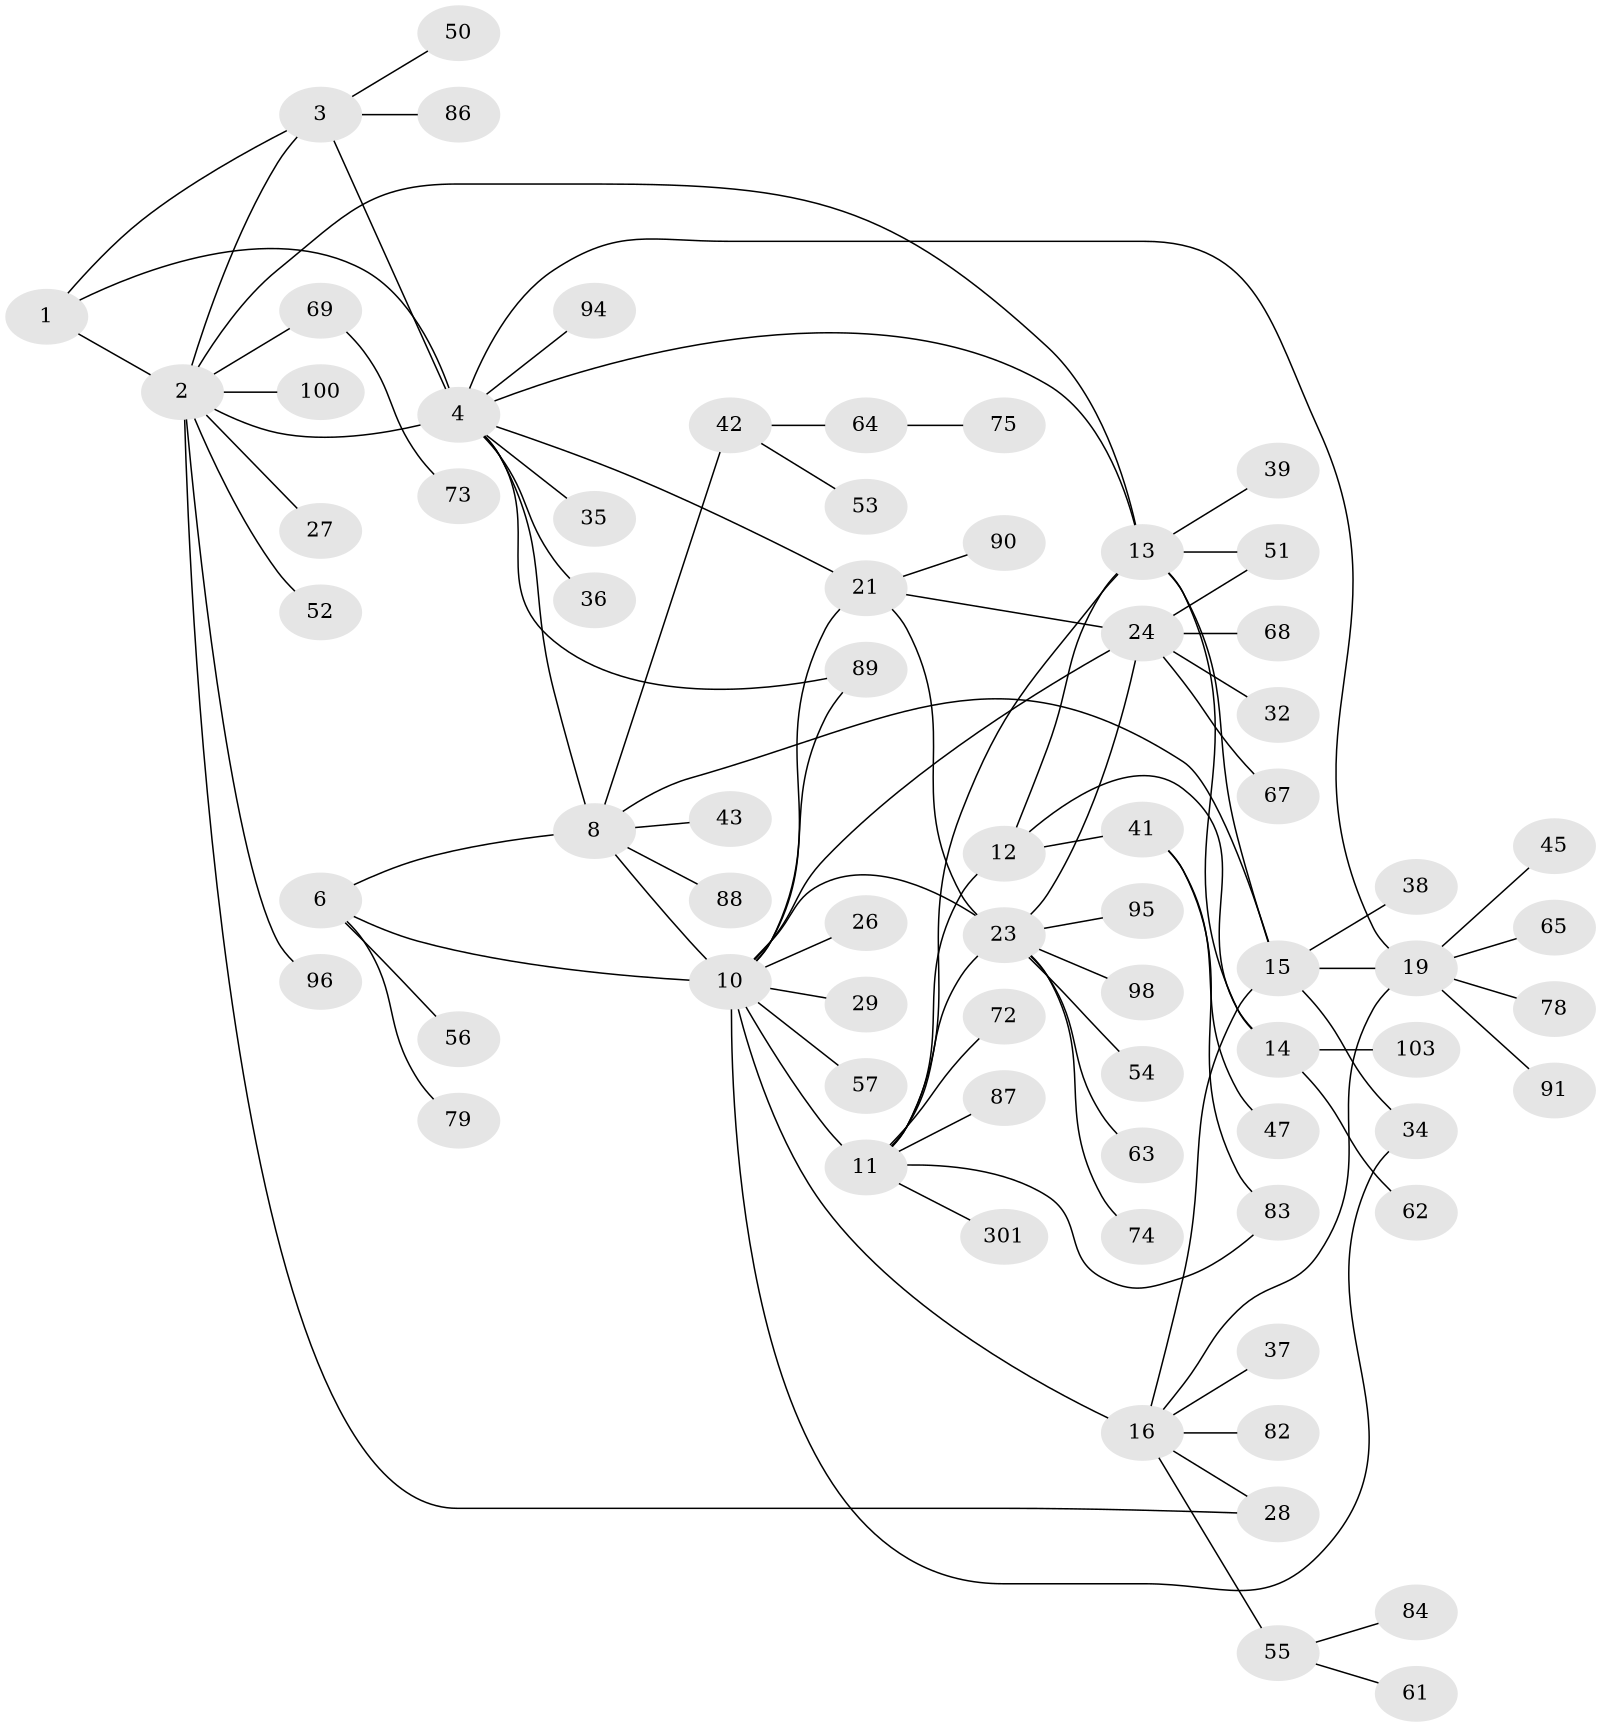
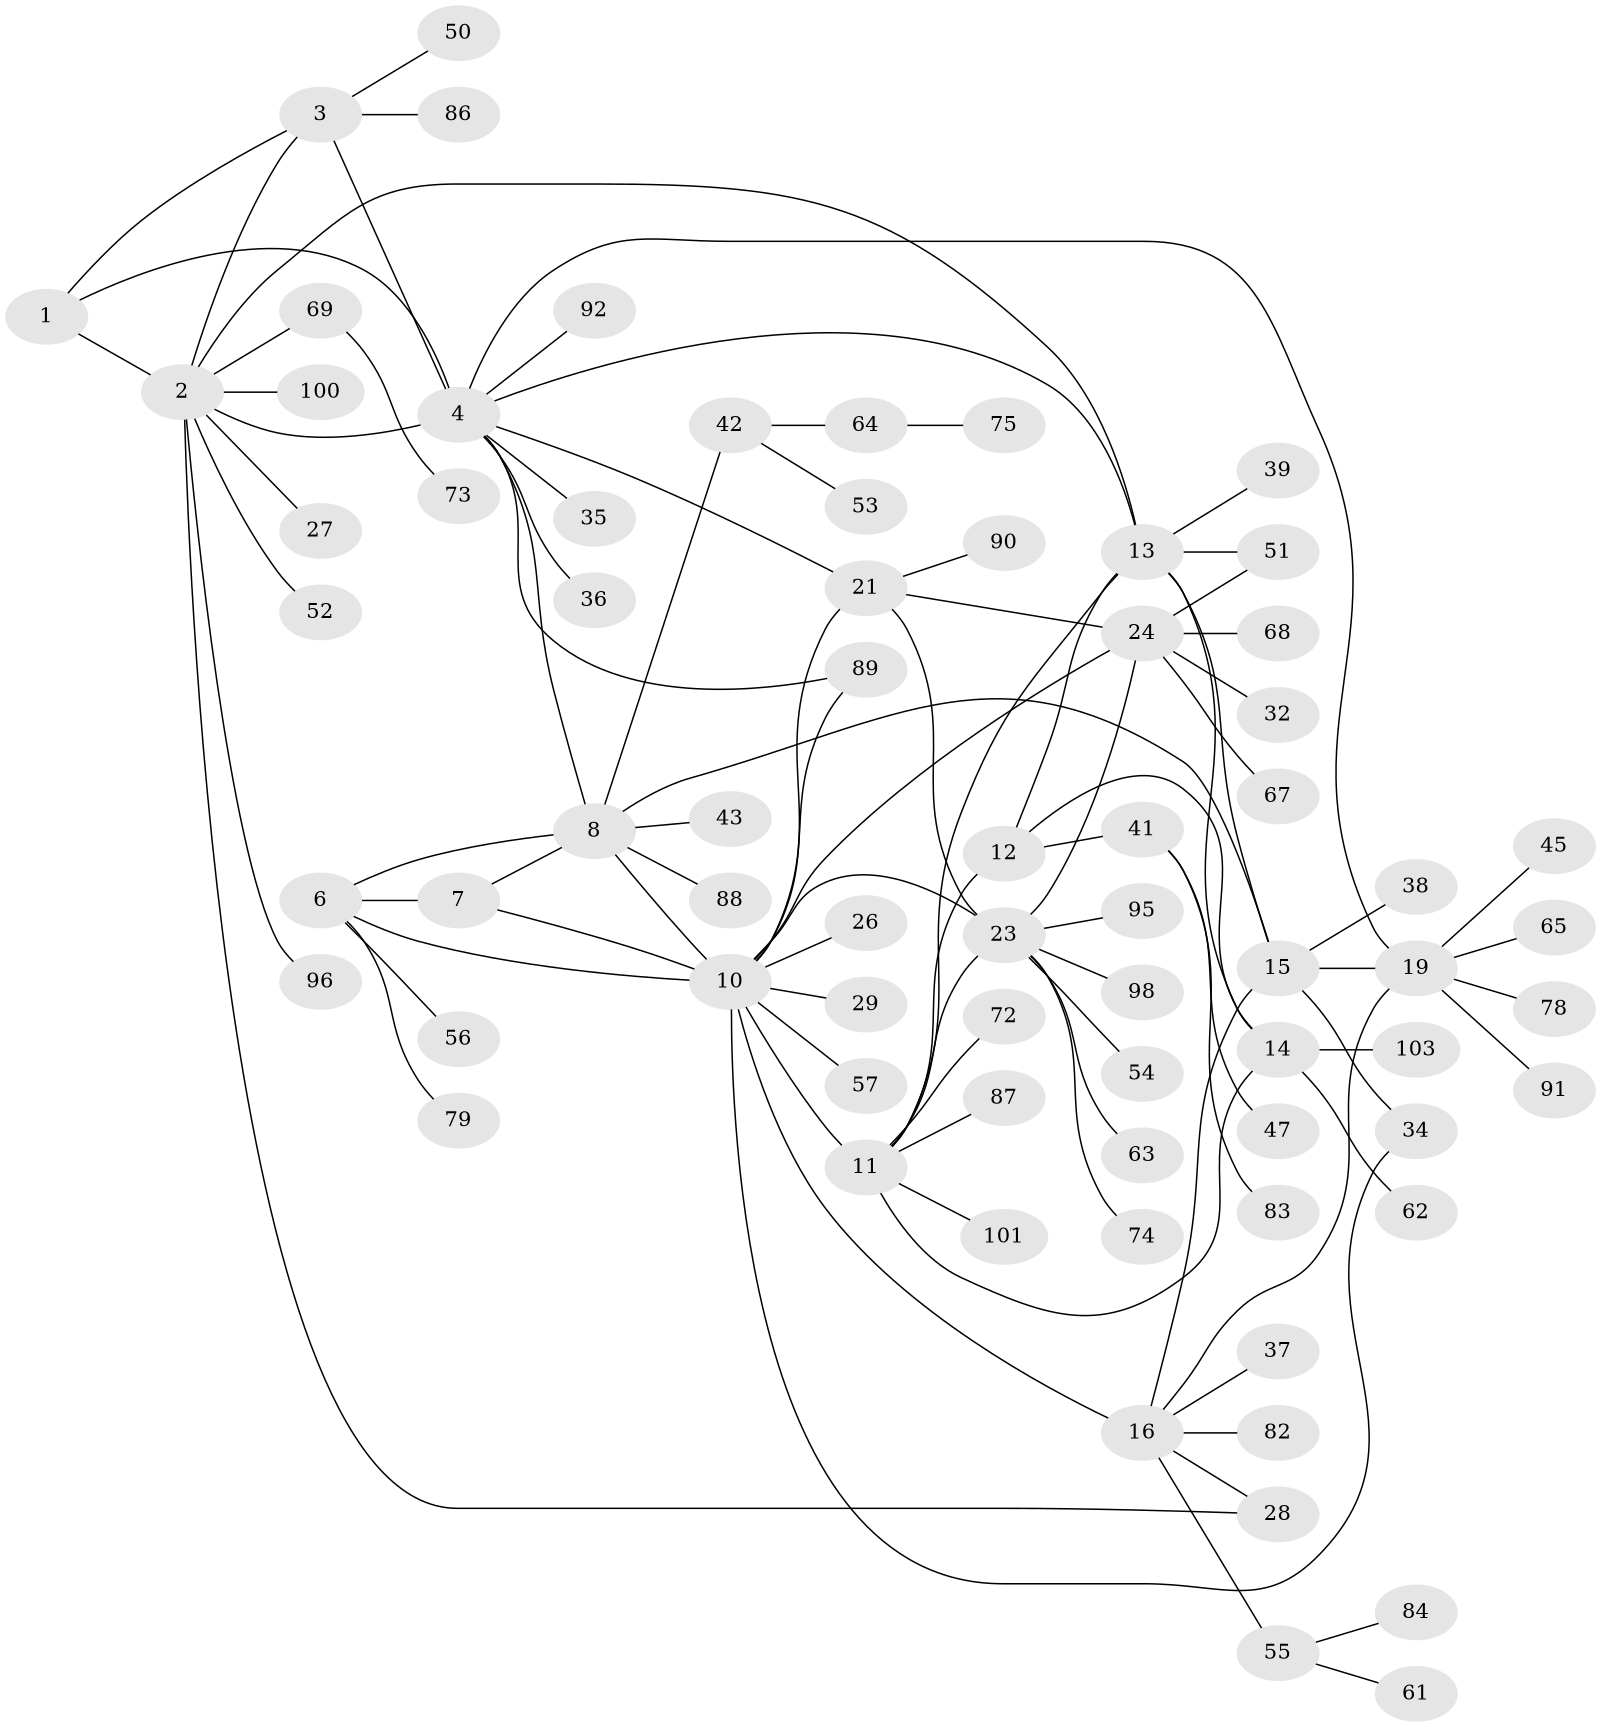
node "94": label "94" -> "92"
node "7": added
node "301": label "301" -> "101"
edge "11" -- "83": now "11" -- "14"
